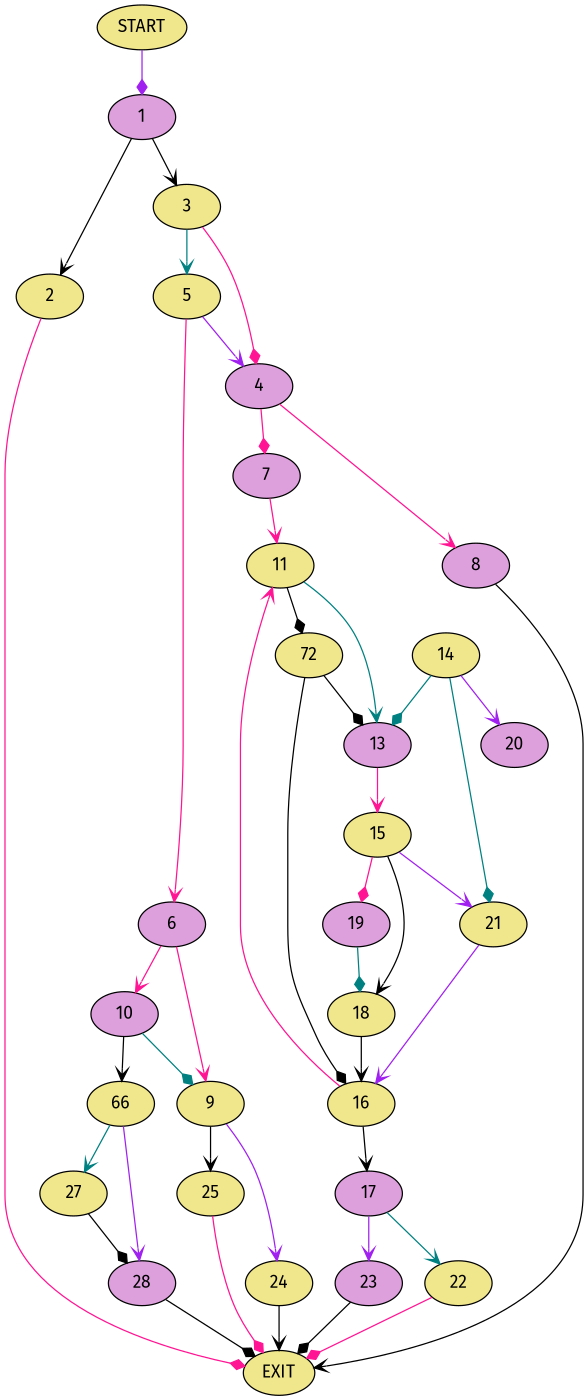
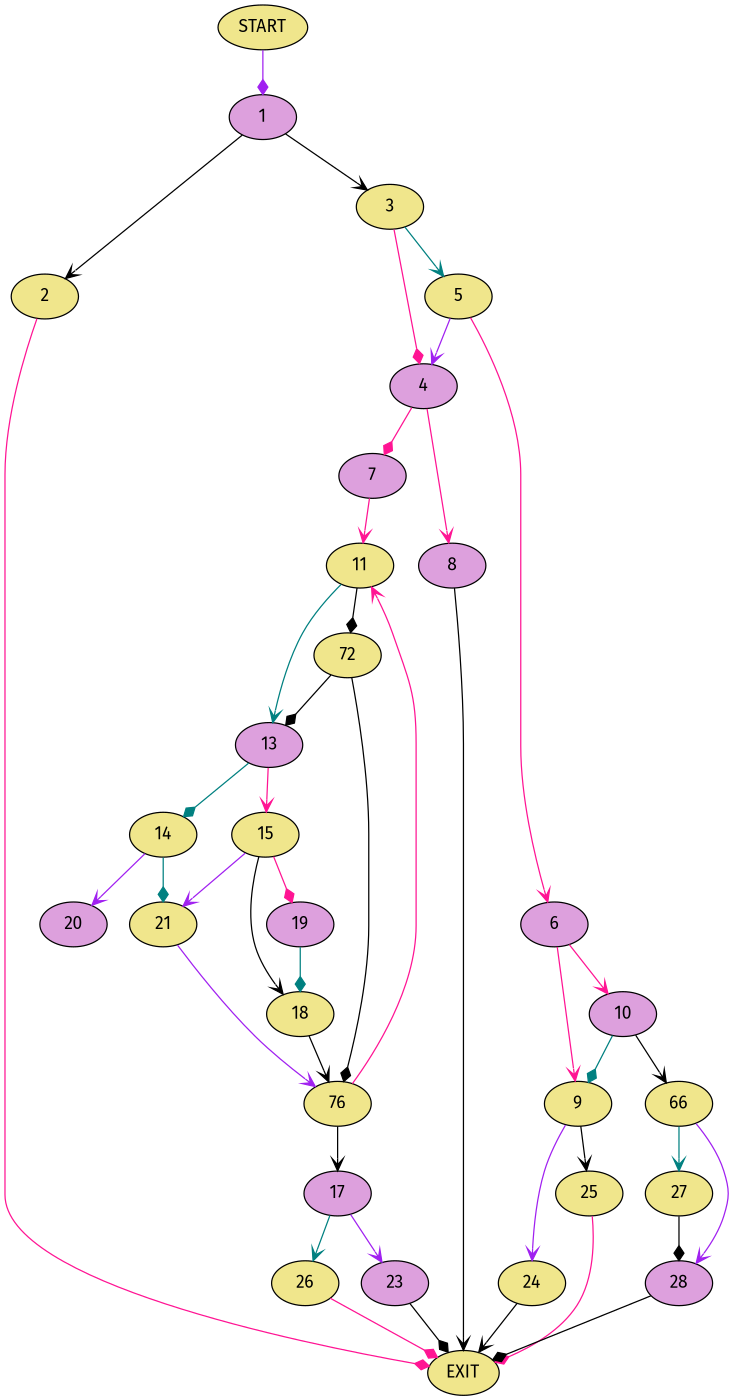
edge "14" -> "13": reversed
node "16": label "16" -> "76"
node "22": label "22" -> "26"
